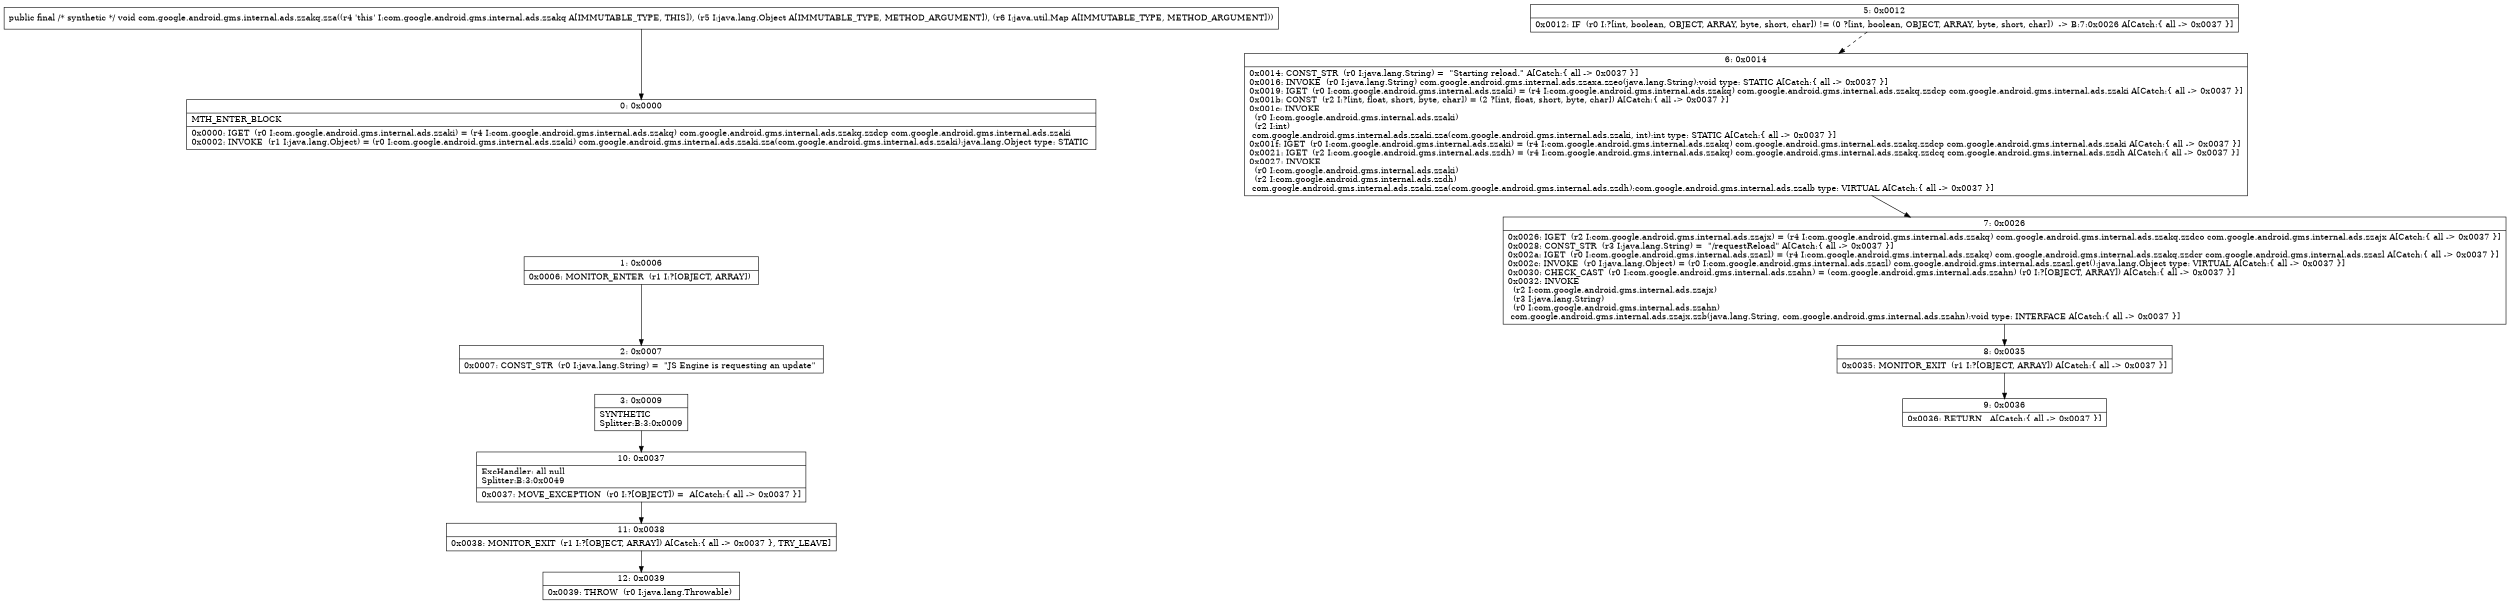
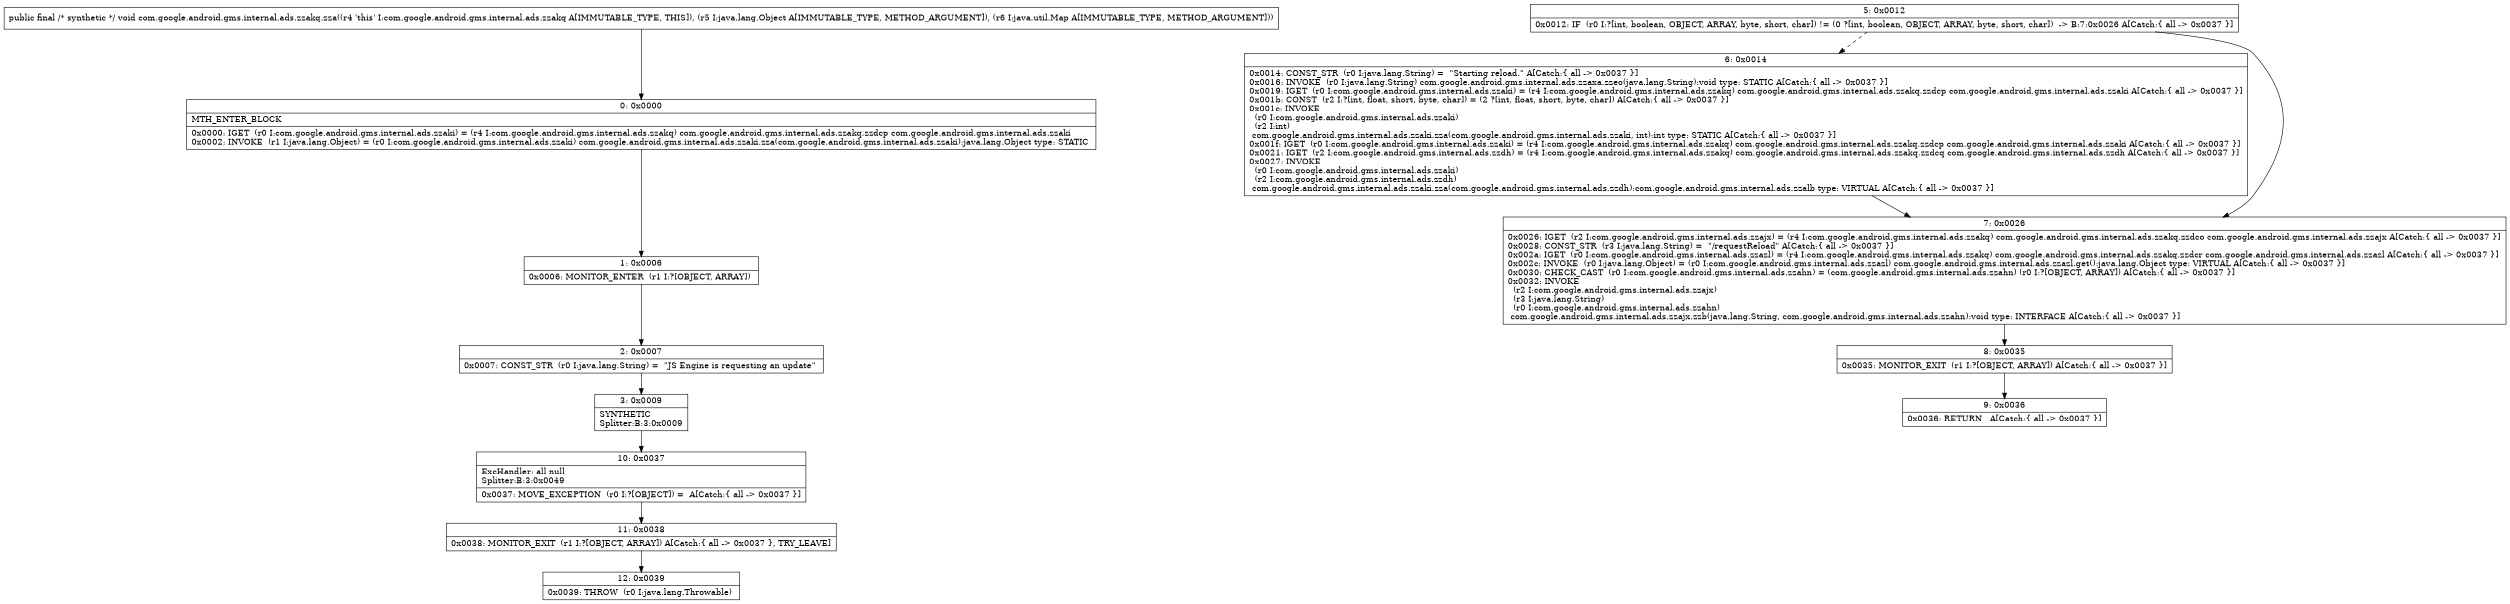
edge "5: 0x0012" -> "7: 0x0026": added
edge "0: 0x0000" -> "1: 0x0006": added
edge "2: 0x0007" -> "3: 0x0009": added
